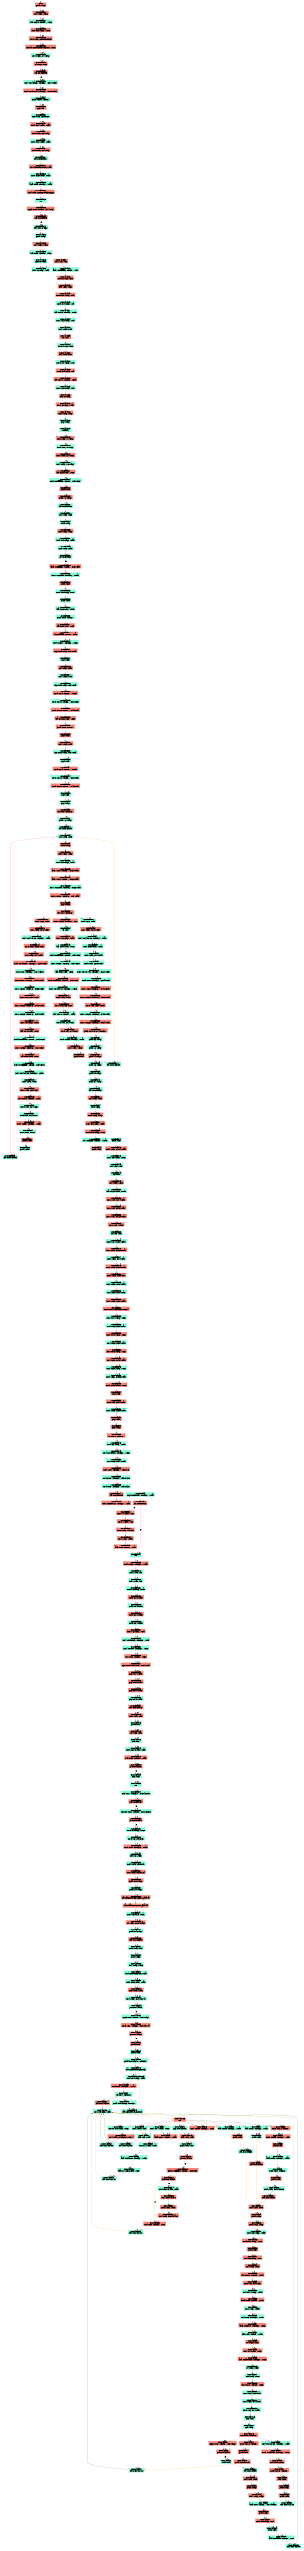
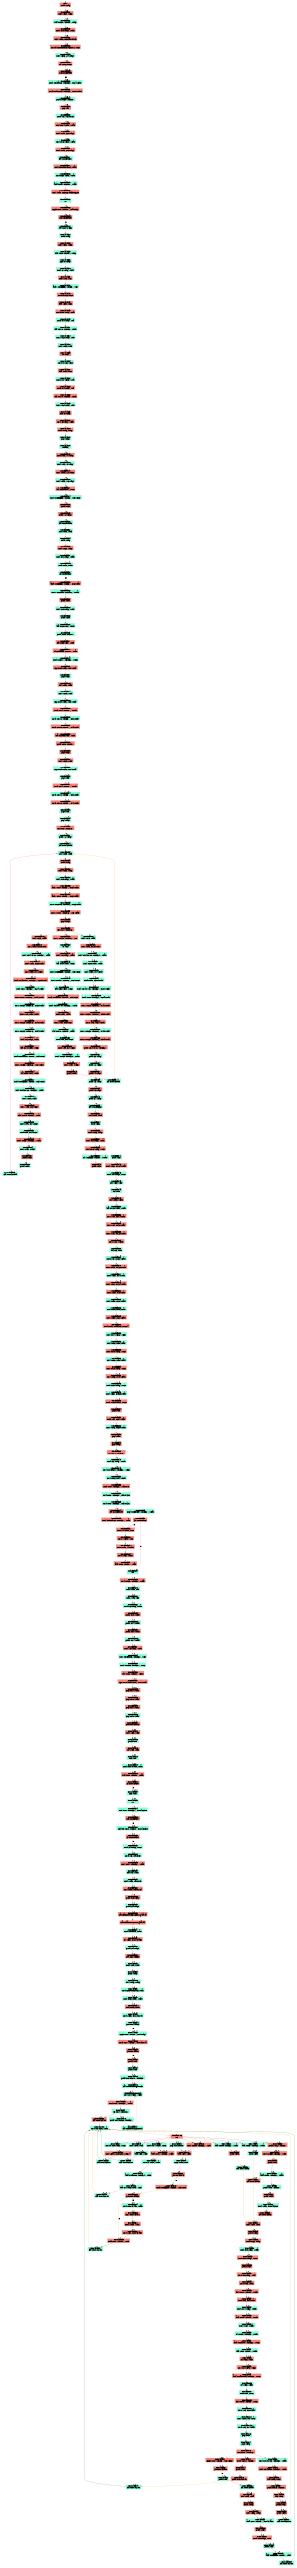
edge "0x0040463f movw %fs, %cx" -> "0x0040463c movl -6(%ebp), %edi": reversed
node "0x005eac3d pushl -8(%ebp)": fillcolor aquamarine -> salmon
